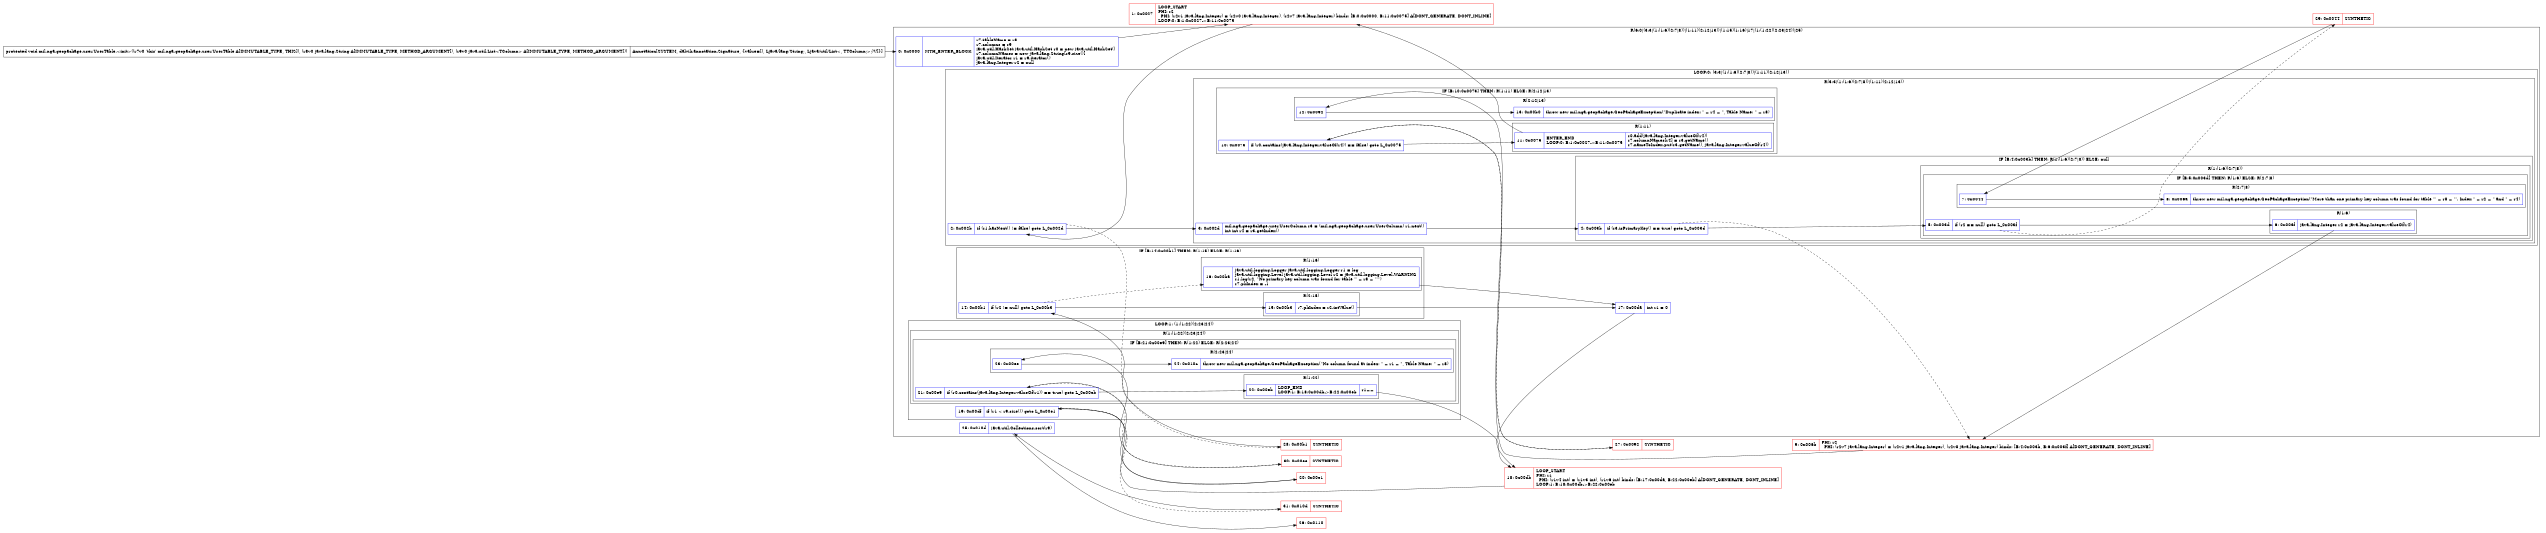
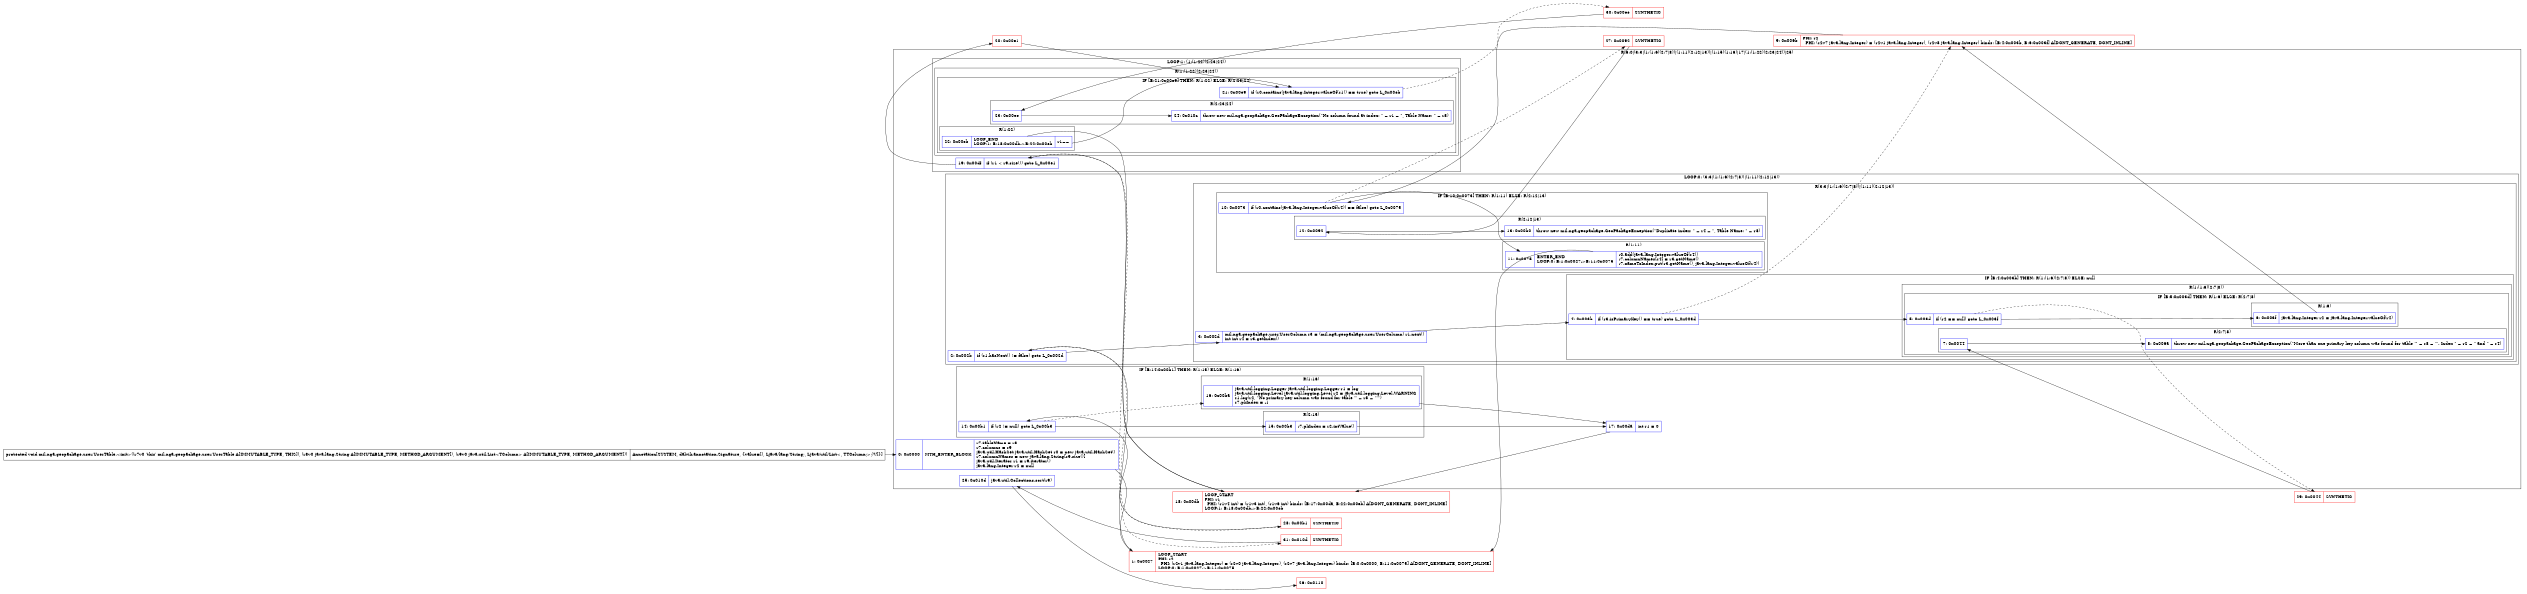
edge "21: 0x00e9" -> "22: 0x00eb": reversed
